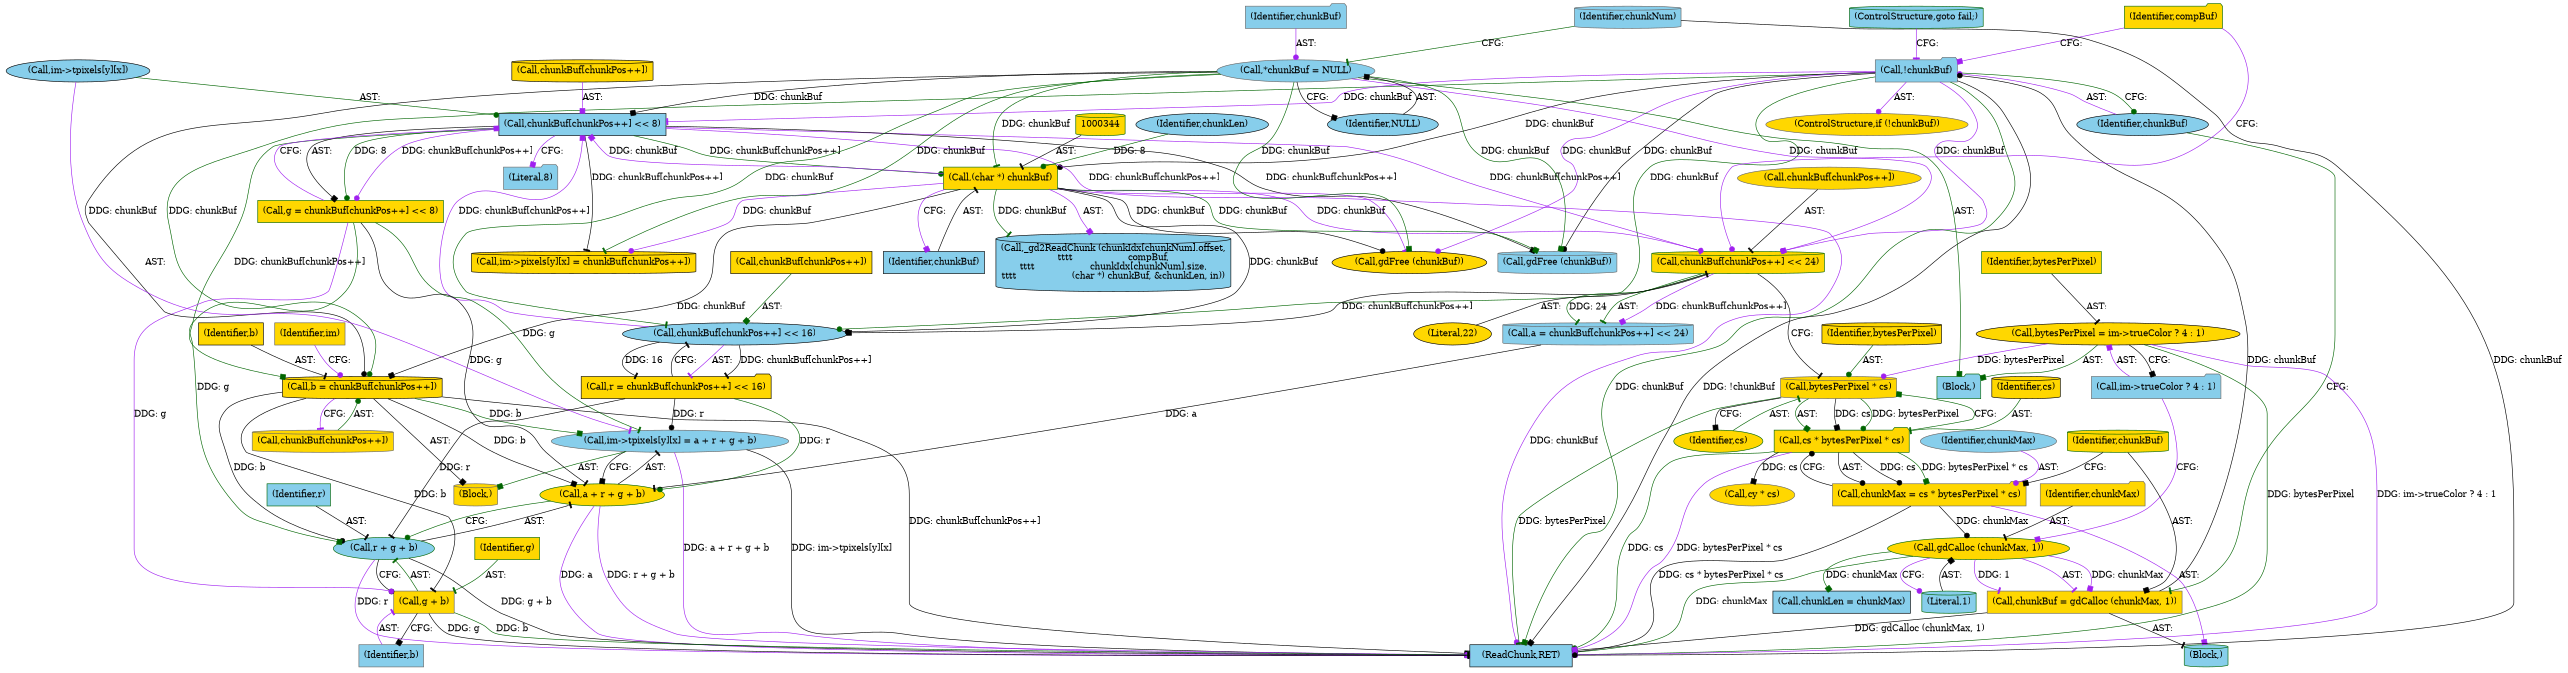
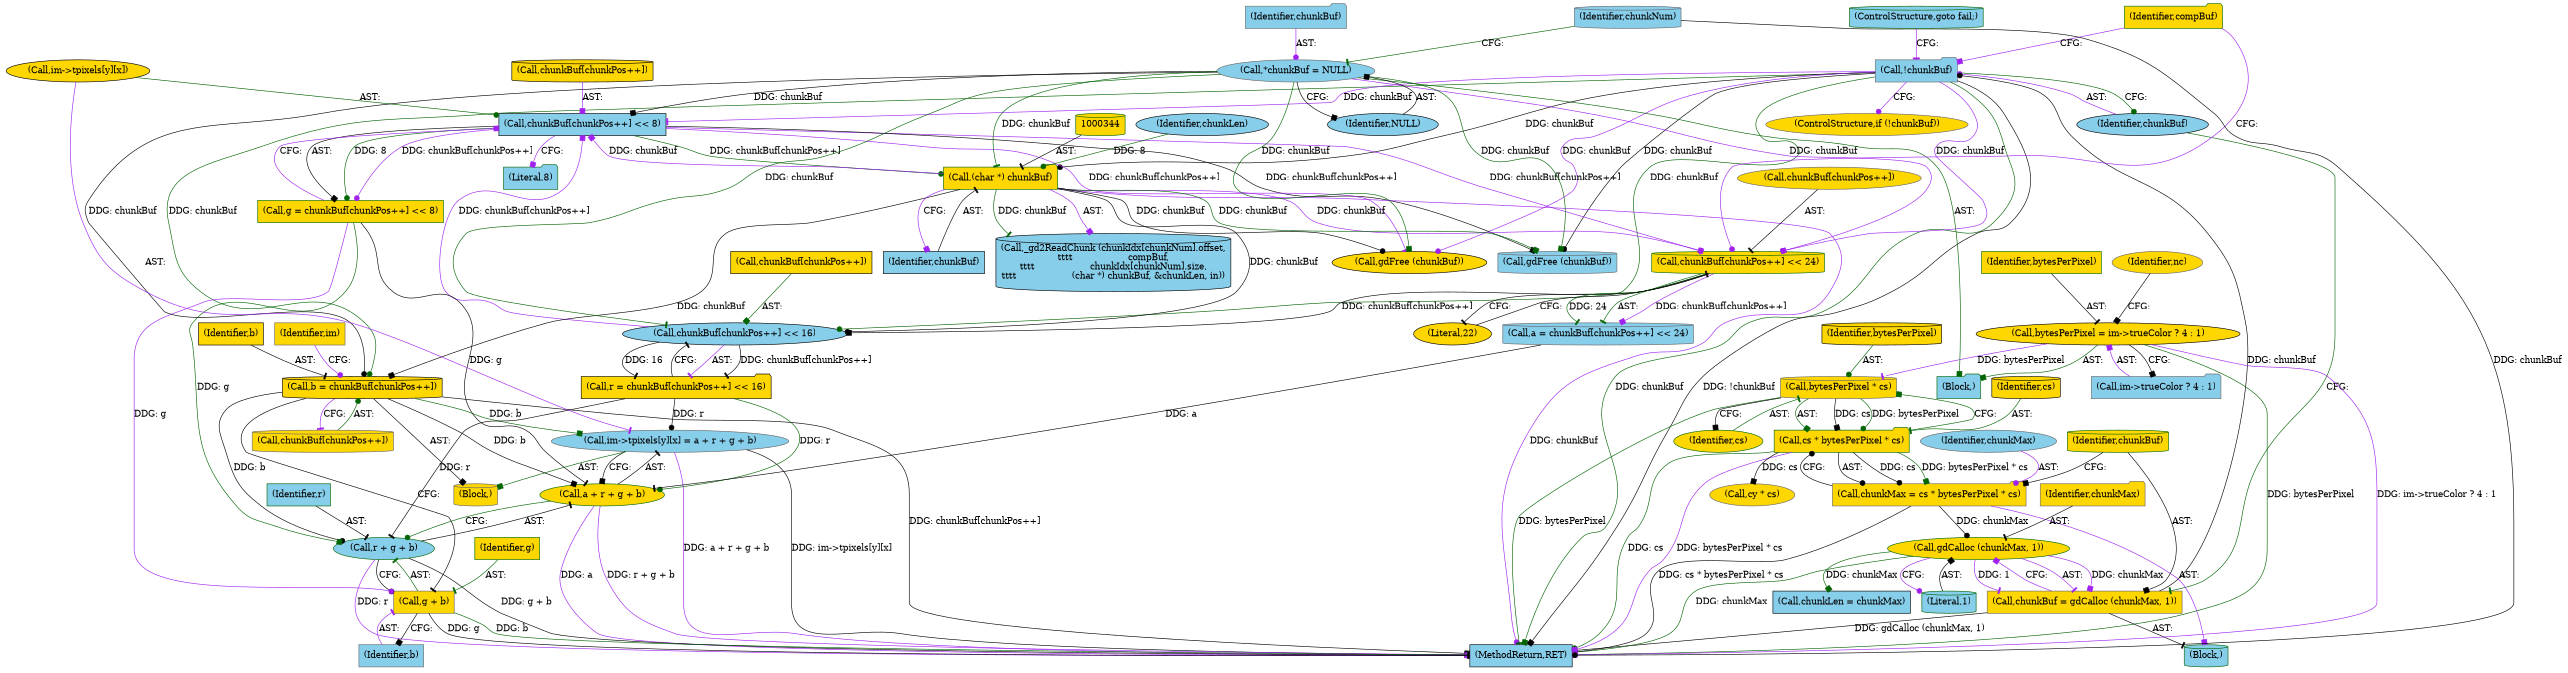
node "(Call,im->tpixels[y][x])": fillcolor skyblue -> gold
edge "(Call,!chunkBuf)" -> "(ControlStructure,if (!chunkBuf))": label "AST: " -> "CFG: "
node "(Literal,8)": color gray40 -> darkgreen
edge "(Call,chunkBuf[chunkPos++] << 8)" -> "(Call,b = chunkBuf[chunkPos++])": removed, label "DDG: chunkBuf[chunkPos++]"
edge "(Call,(char *) chunkBuf)" -> "(Call,chunkBuf[chunkPos++] << 24)": arrowhead dot -> box
node "(Call,im->pixels[y][x] = chunkBuf[chunkPos++])": removed
node "(Identifier,nc)": added
edge "(Literal,22)" -> "(Call,chunkBuf[chunkPos++] << 24)": label "AST: " -> "CFG: "
edge "(Call,g = chunkBuf[chunkPos++] << 8)" -> "(Call,im->tpixels[y][x] = a + r + g + b)": removed, label "DDG: g"
edge "(Call,chunkBuf[chunkPos++] << 24)" -> "(Call,bytesPerPixel * cs)": now "(Call,chunkBuf[chunkPos++] << 24)" -> "(Literal,22)"
edge "(Call,bytesPerPixel = im->trueColor ? 4 : 1)" -> "(Call,bytesPerPixel * cs)": arrowhead dot -> tee
edge "(Call,b = chunkBuf[chunkPos++])" -> "(Call,g + b)": label "DDG: b" -> "CFG: "
edge "(Call,im->trueColor ? 4 : 1)" -> "(Call,gdCalloc (chunkMax, 1))": now "(Call,chunkBuf = gdCalloc (chunkMax, 1))" -> "(Call,gdCalloc (chunkMax, 1))"
node "(ReadChunk,RET)": label "(ReadChunk,RET)" -> "(MethodReturn,RET)"
